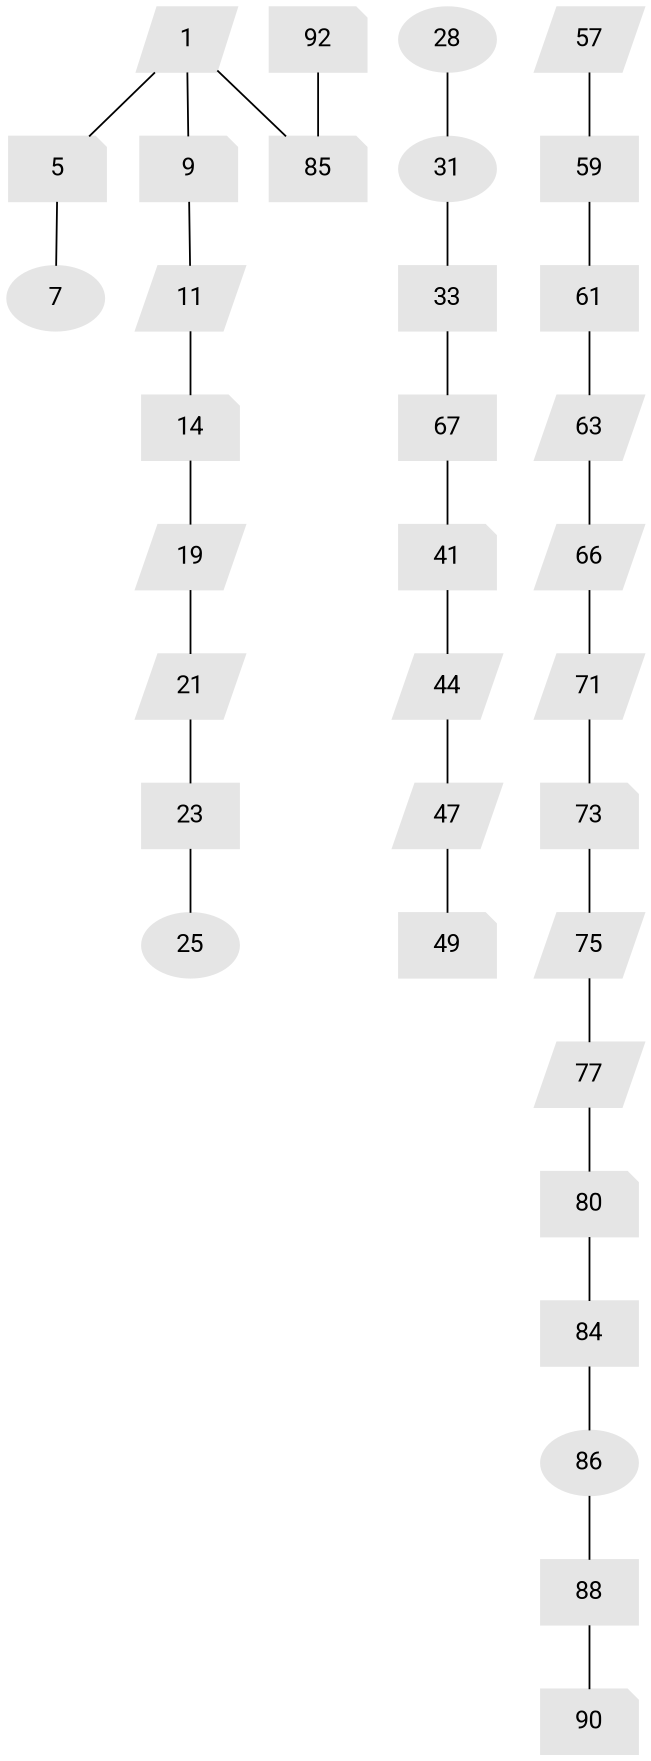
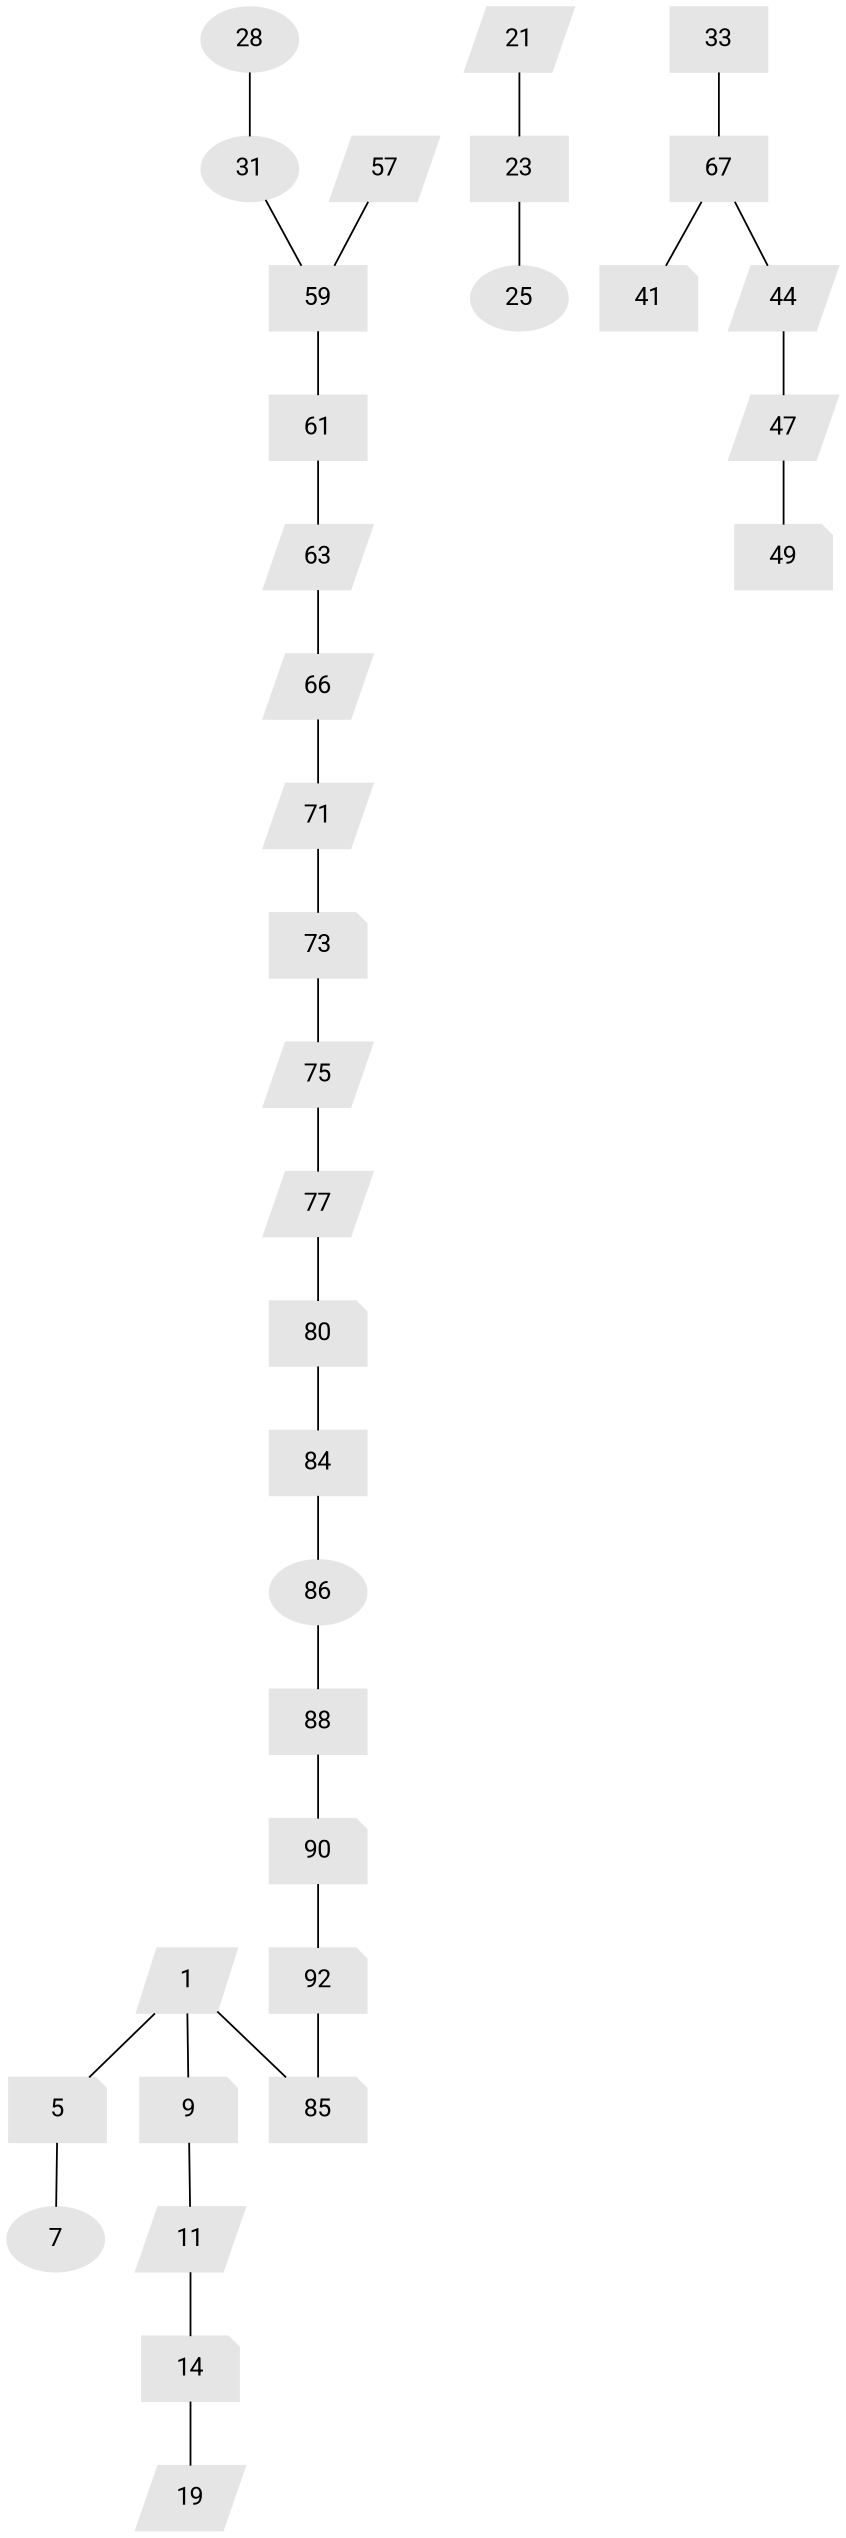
edge "31" -- "33": now "31" -- "59"
edge "19" -- "21": removed
edge "41" -- "44": now "67" -- "44"
edge "90" -- "92": added
